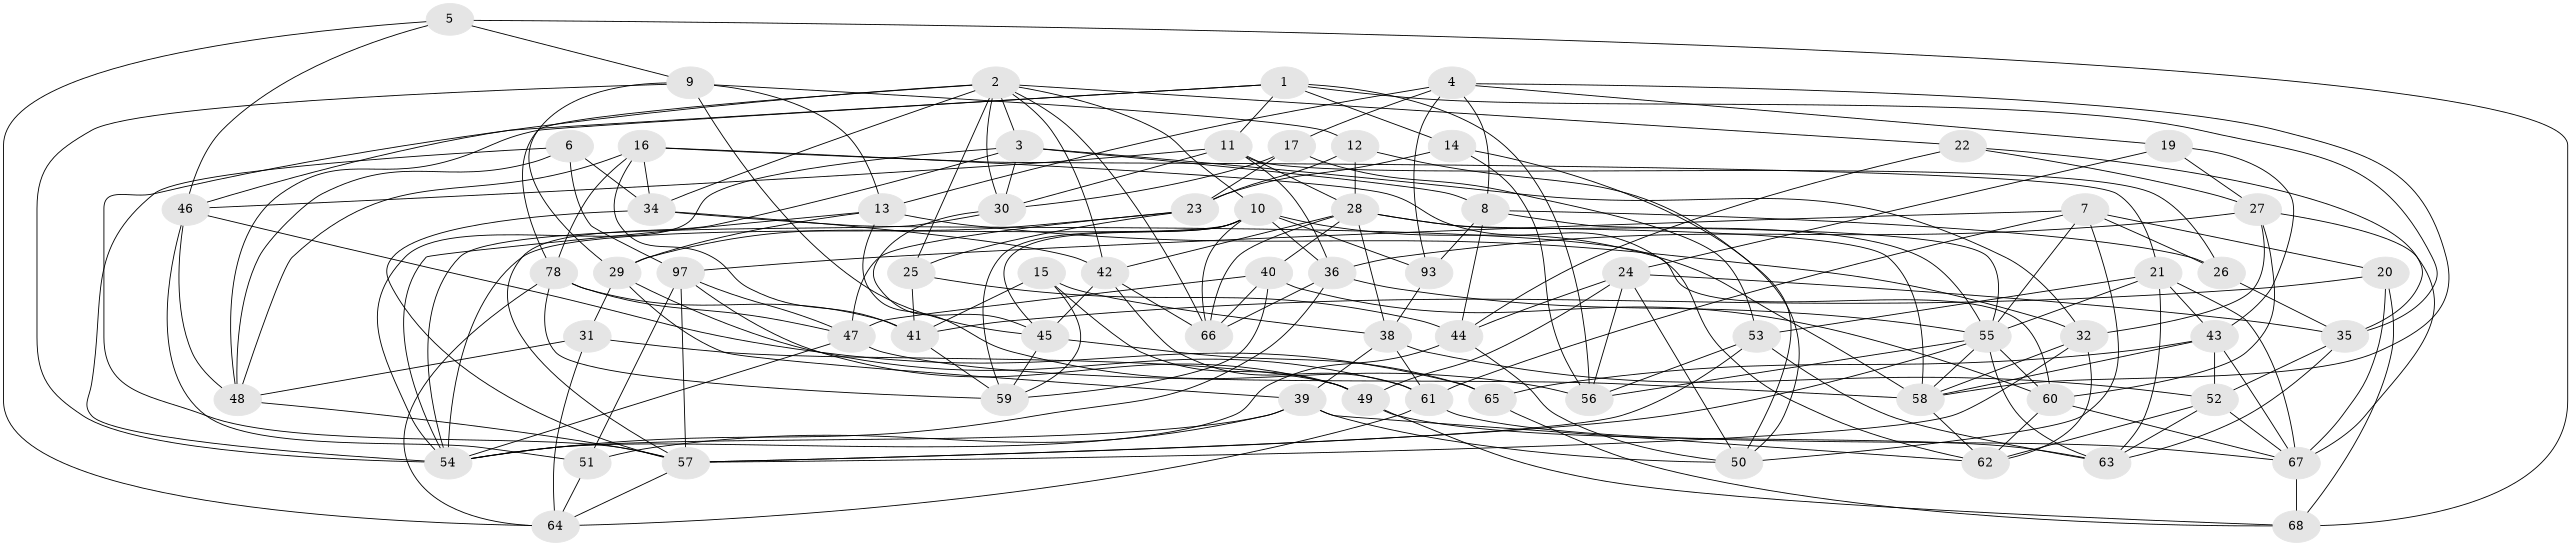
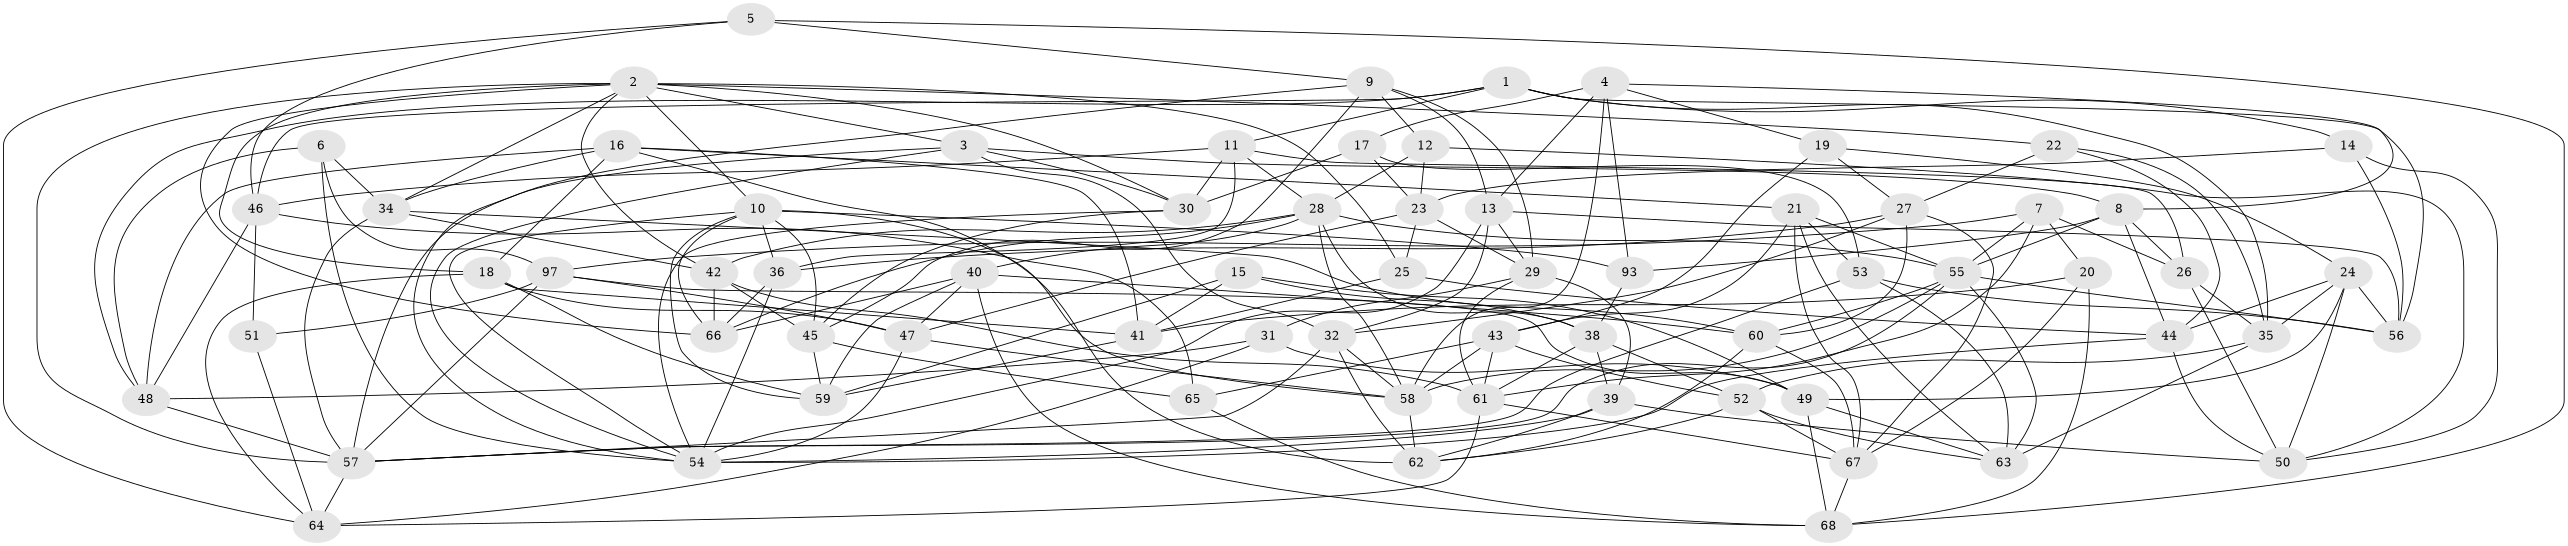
node "78": label "78" -> "18"
edge "36" -- "55": removed
edge "43" -- "67": now "43" -- "61"
edge "7" -- "50": now "26" -- "50"
edge "39" -- "51": removed
edge "40" -- "68": added
